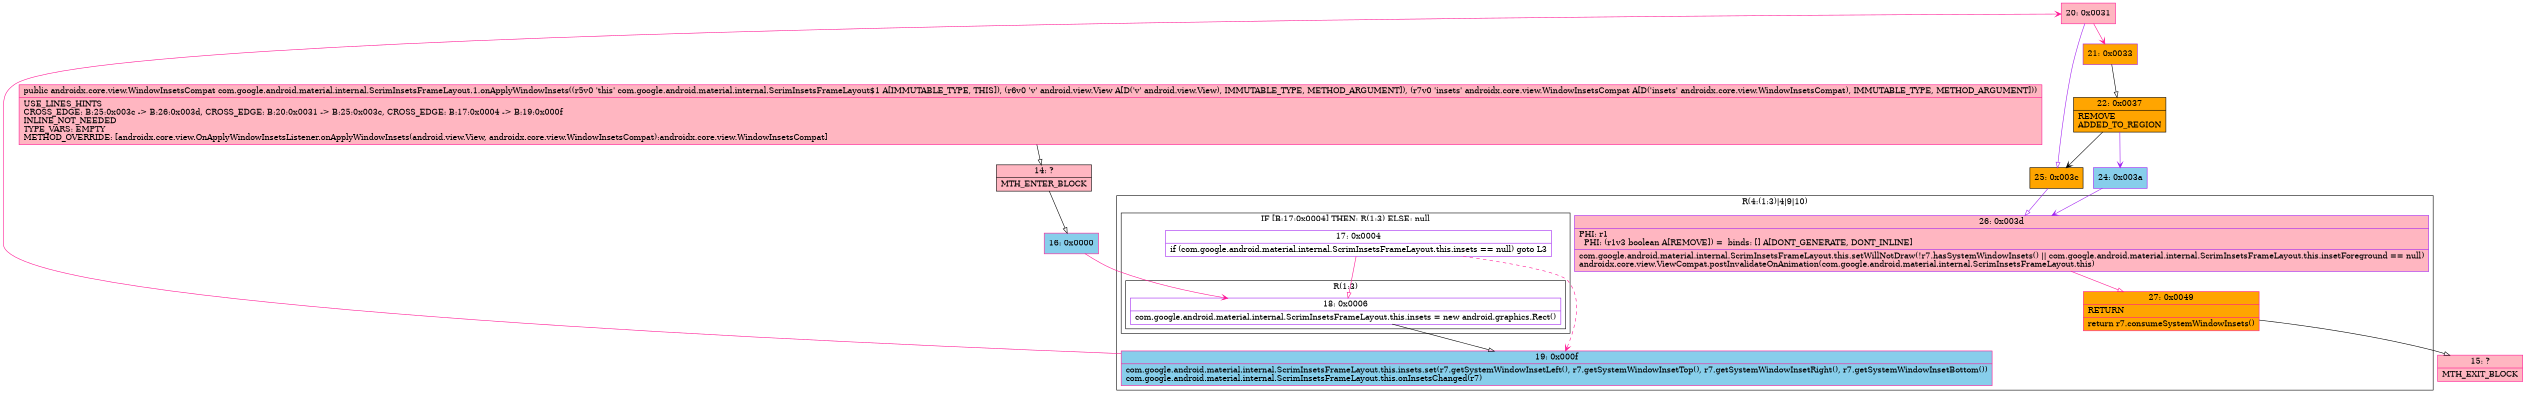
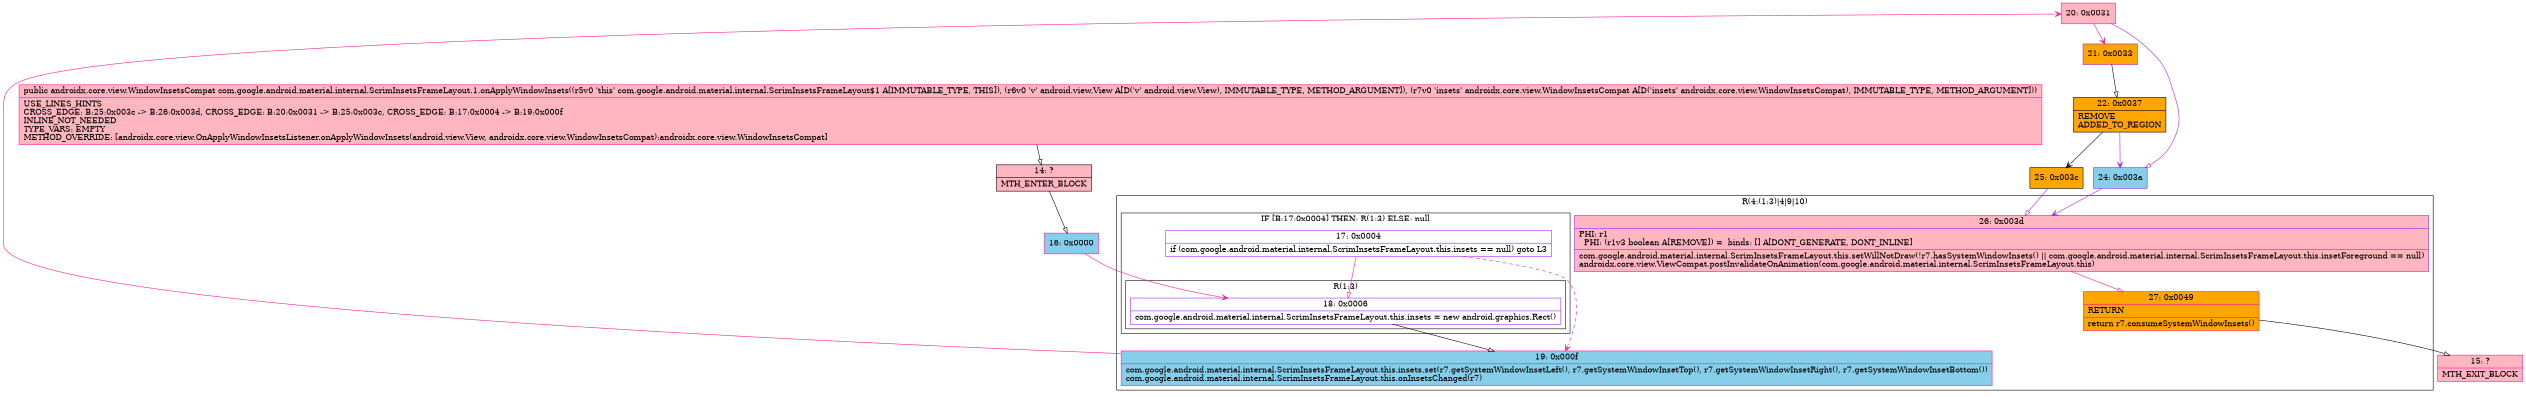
edge "20: 0x0031" -> "25: 0x003c": now "20: 0x0031" -> "24: 0x003a"
